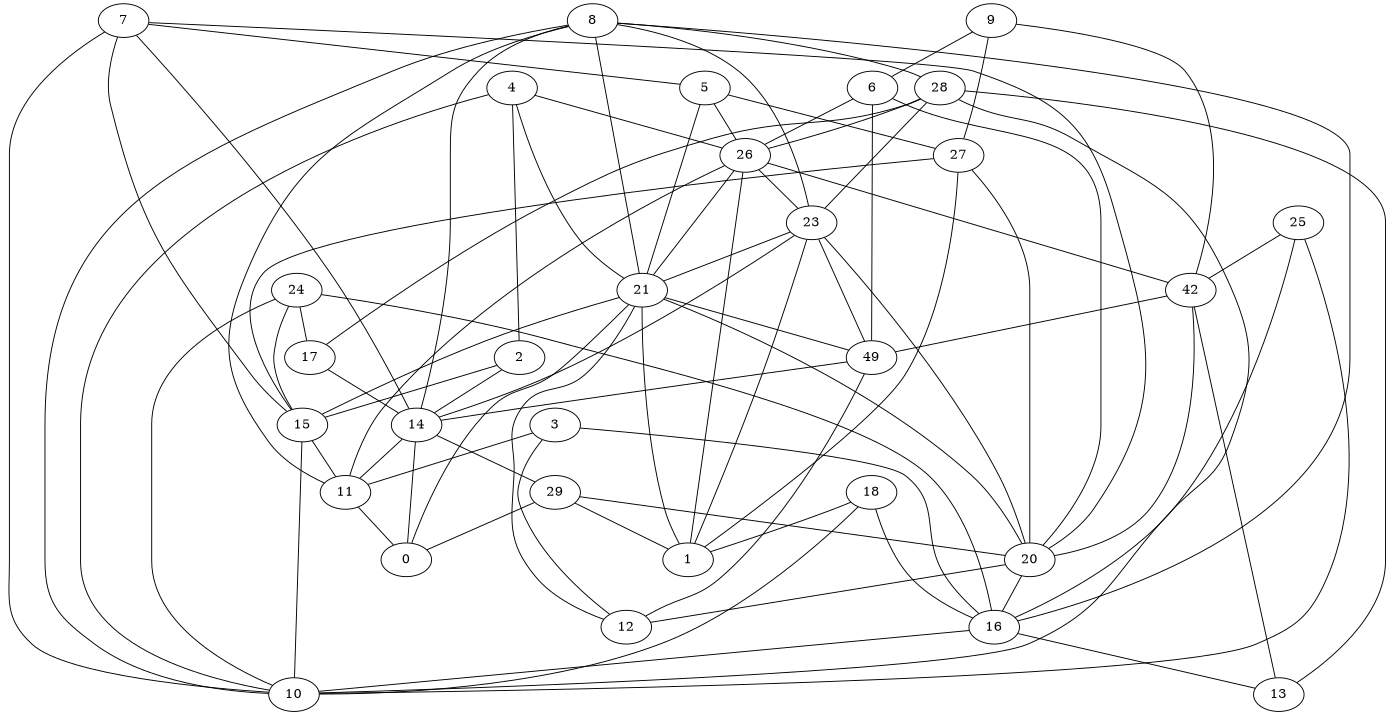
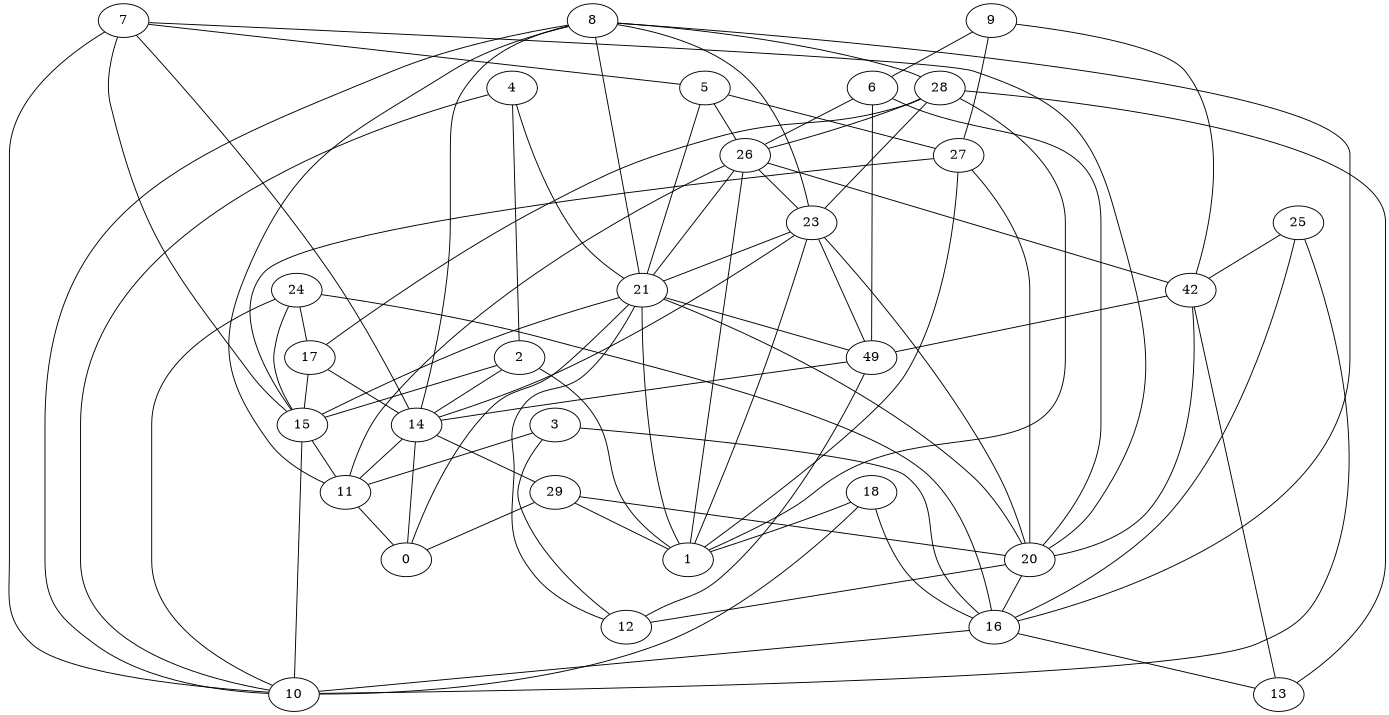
edge "4" -- "26": removed
edge "17" -- "15": added
edge "2" -- "1": added
edge "28" -- "10": now "28" -- "1"
